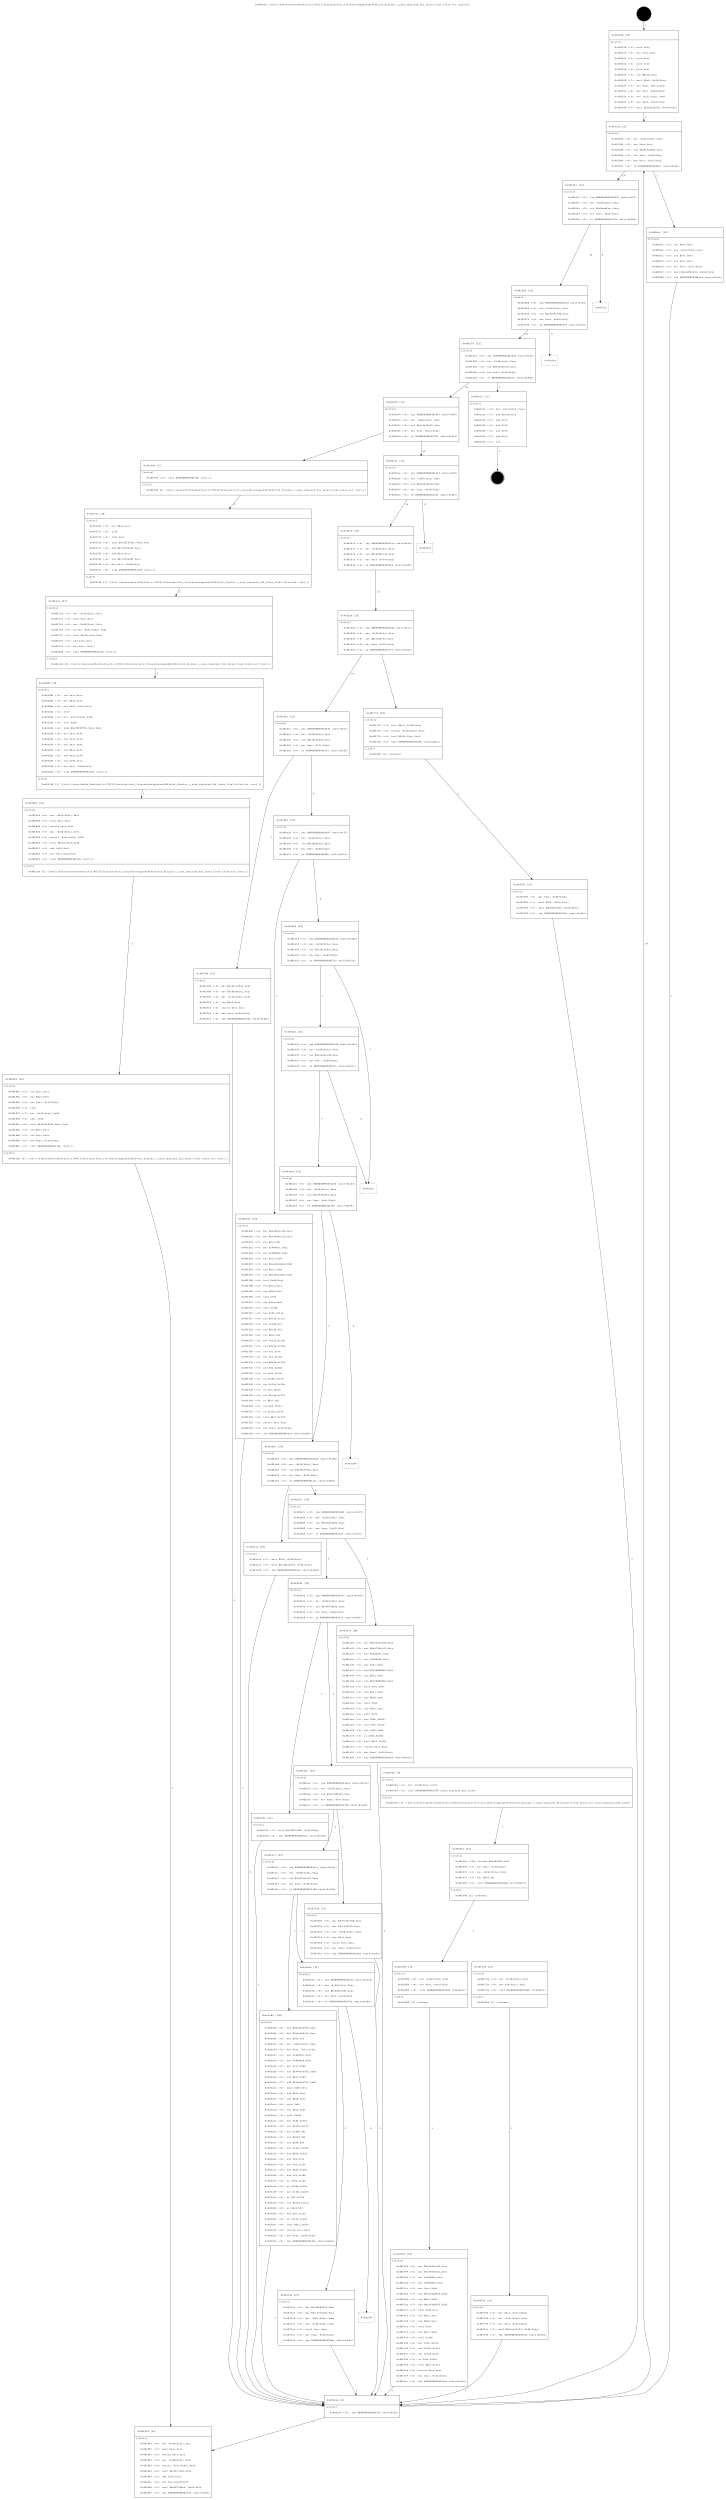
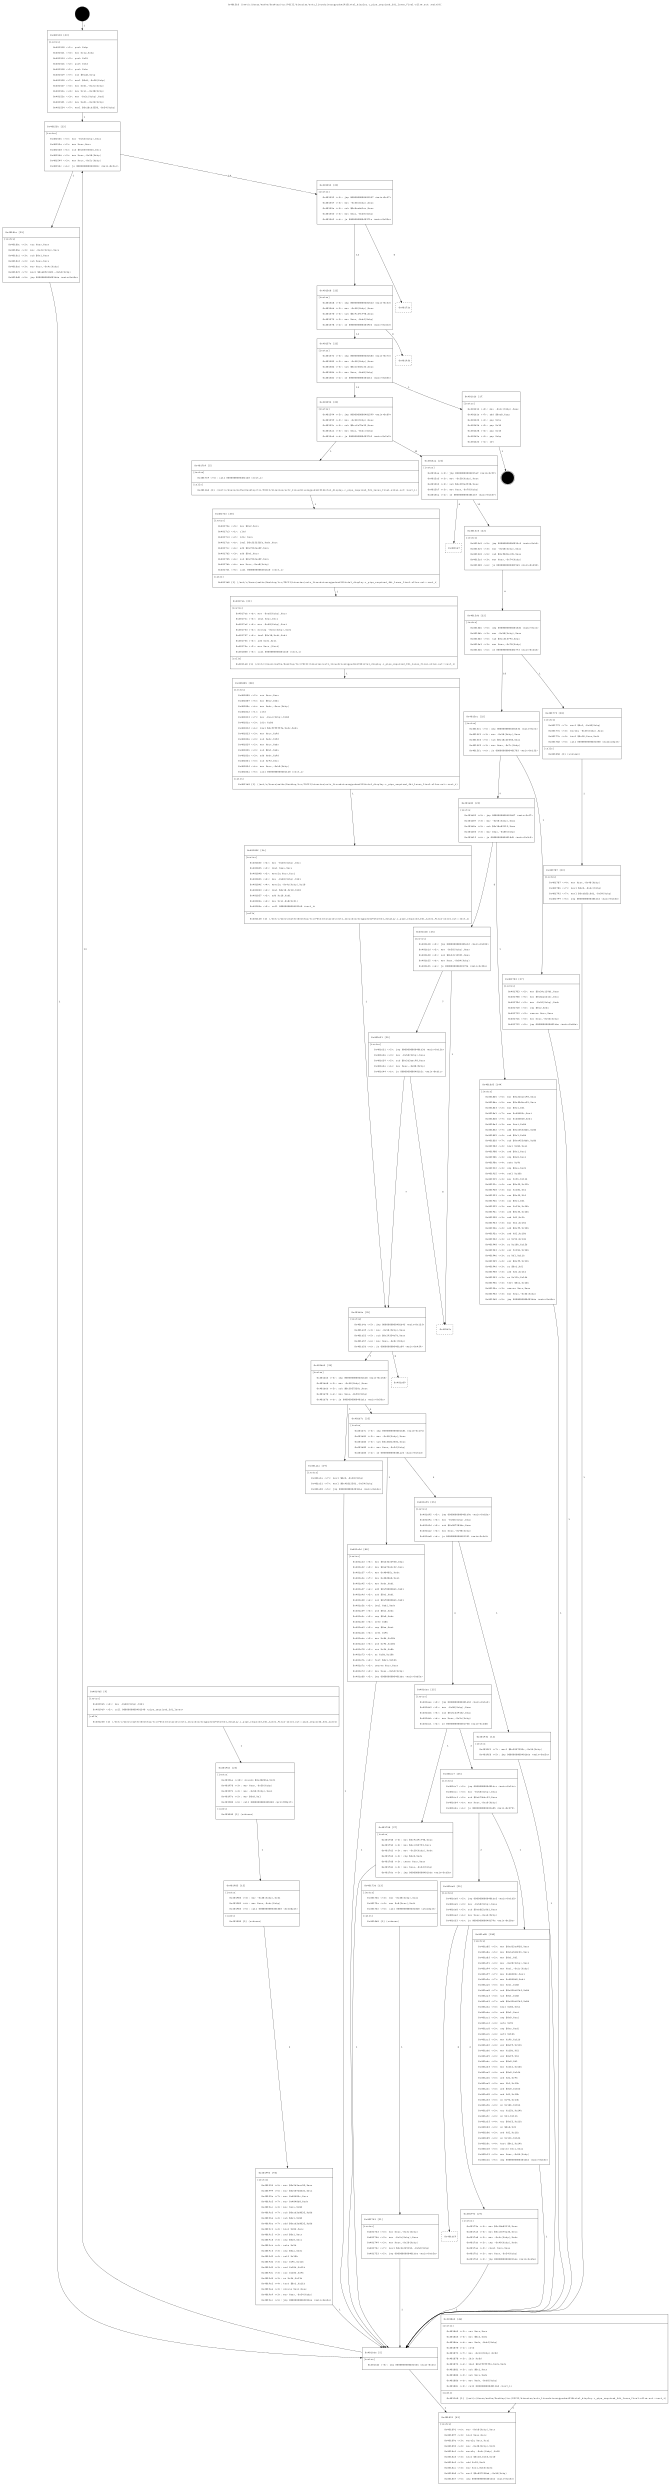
edge "0x40183f [36]" -> "0x401863 [46]": now "0x40183f [36]" -> "0x40164a [25]"
